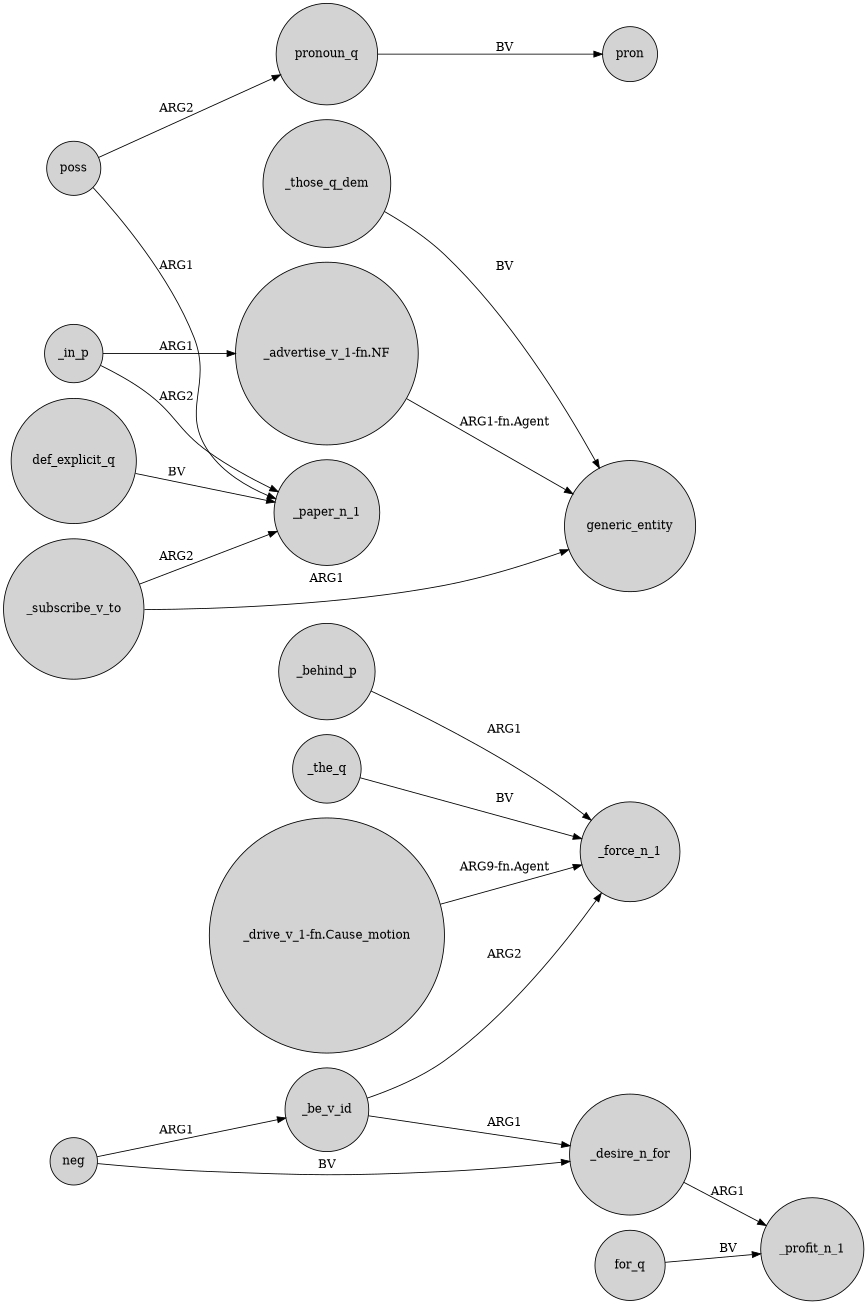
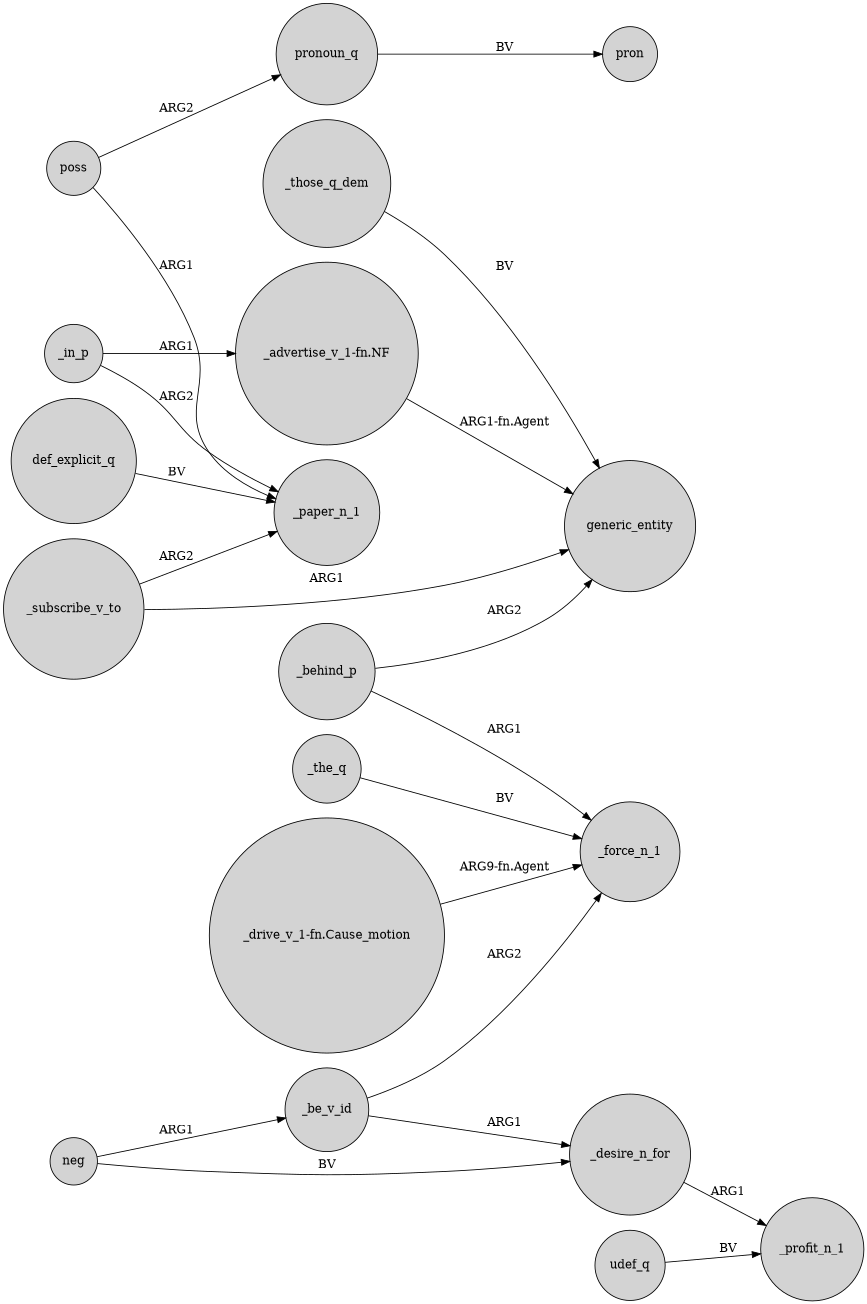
edge "_behind_p" -> "generic_entity": added, label "ARG2"
node "for_q": label "for_q" -> "udef_q"
